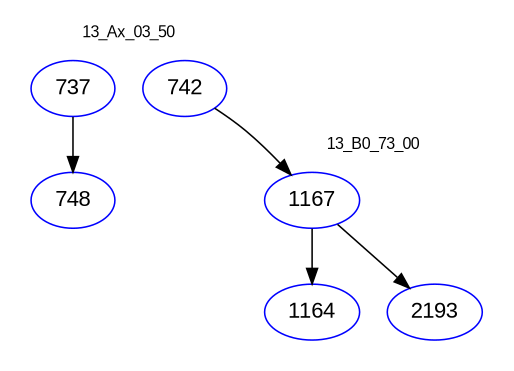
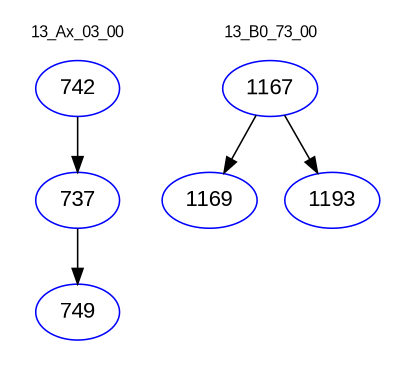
cluster "13_Ax_03_50": label "13_Ax_03_50" -> "13_Ax_03_00"
edge "742" -> "1167": now "742" -> "737"
node "748": label "748" -> "749"
node "1164": label "1164" -> "1169"
node "2193": label "2193" -> "1193"
